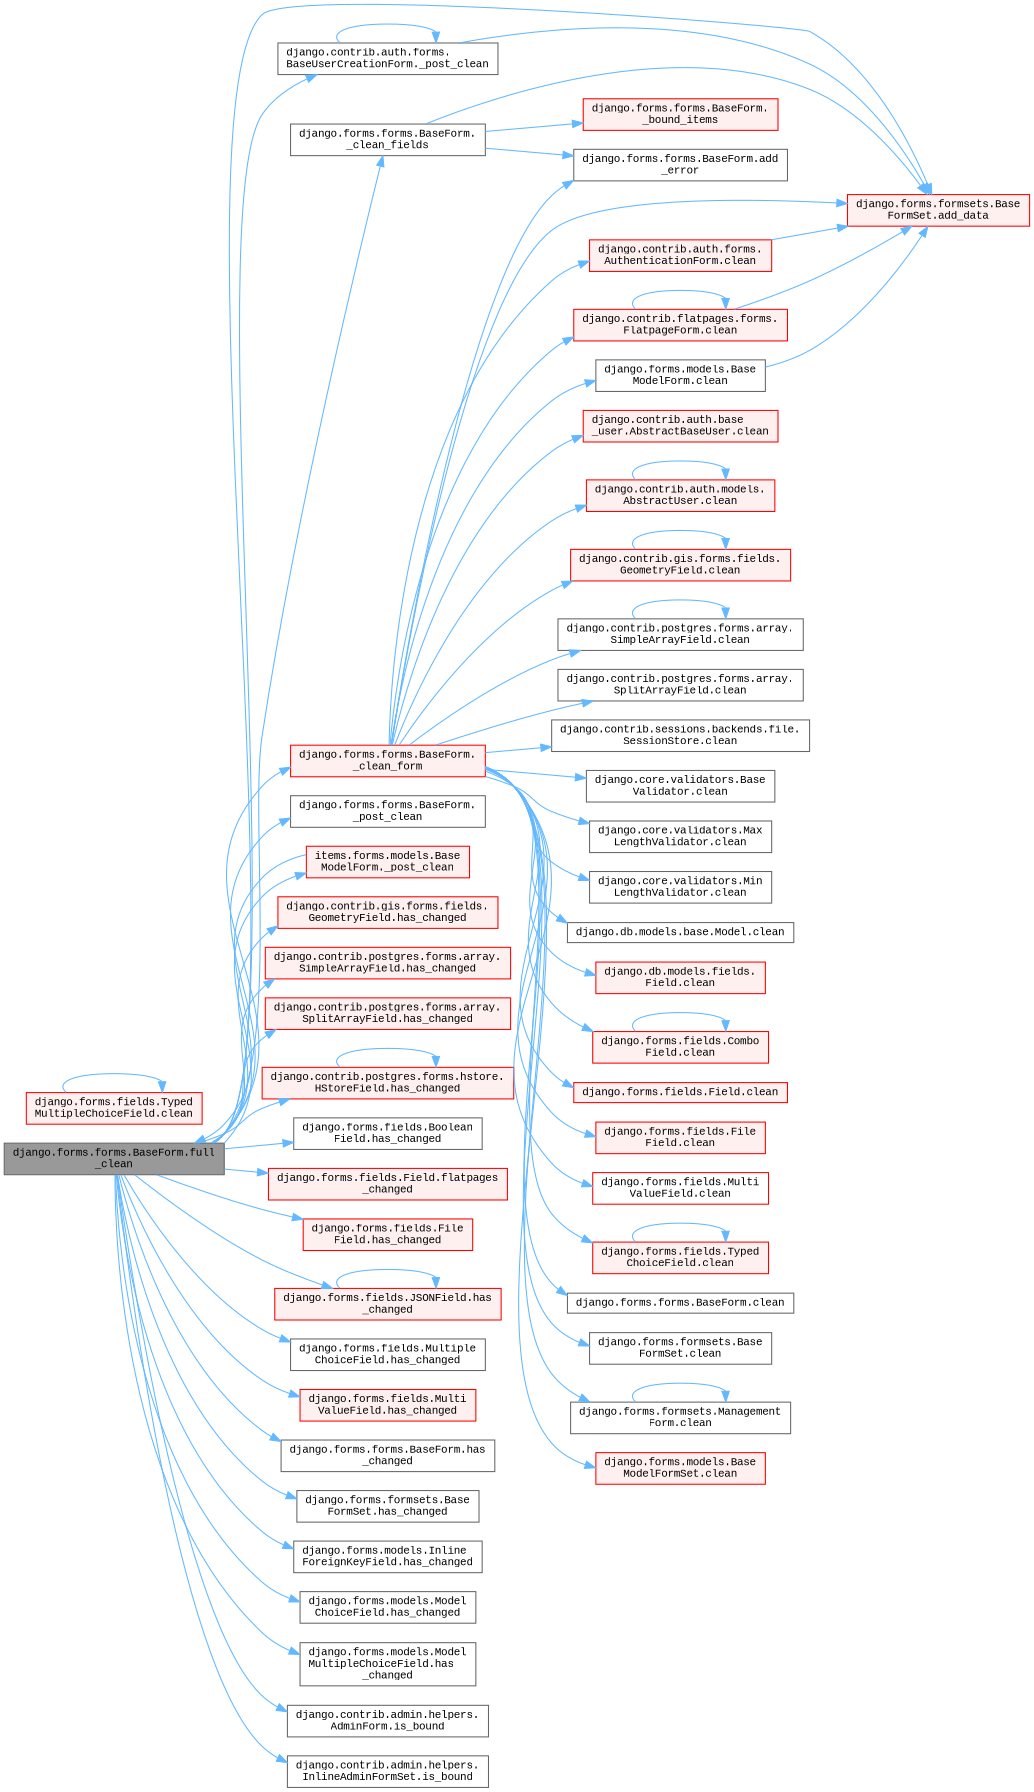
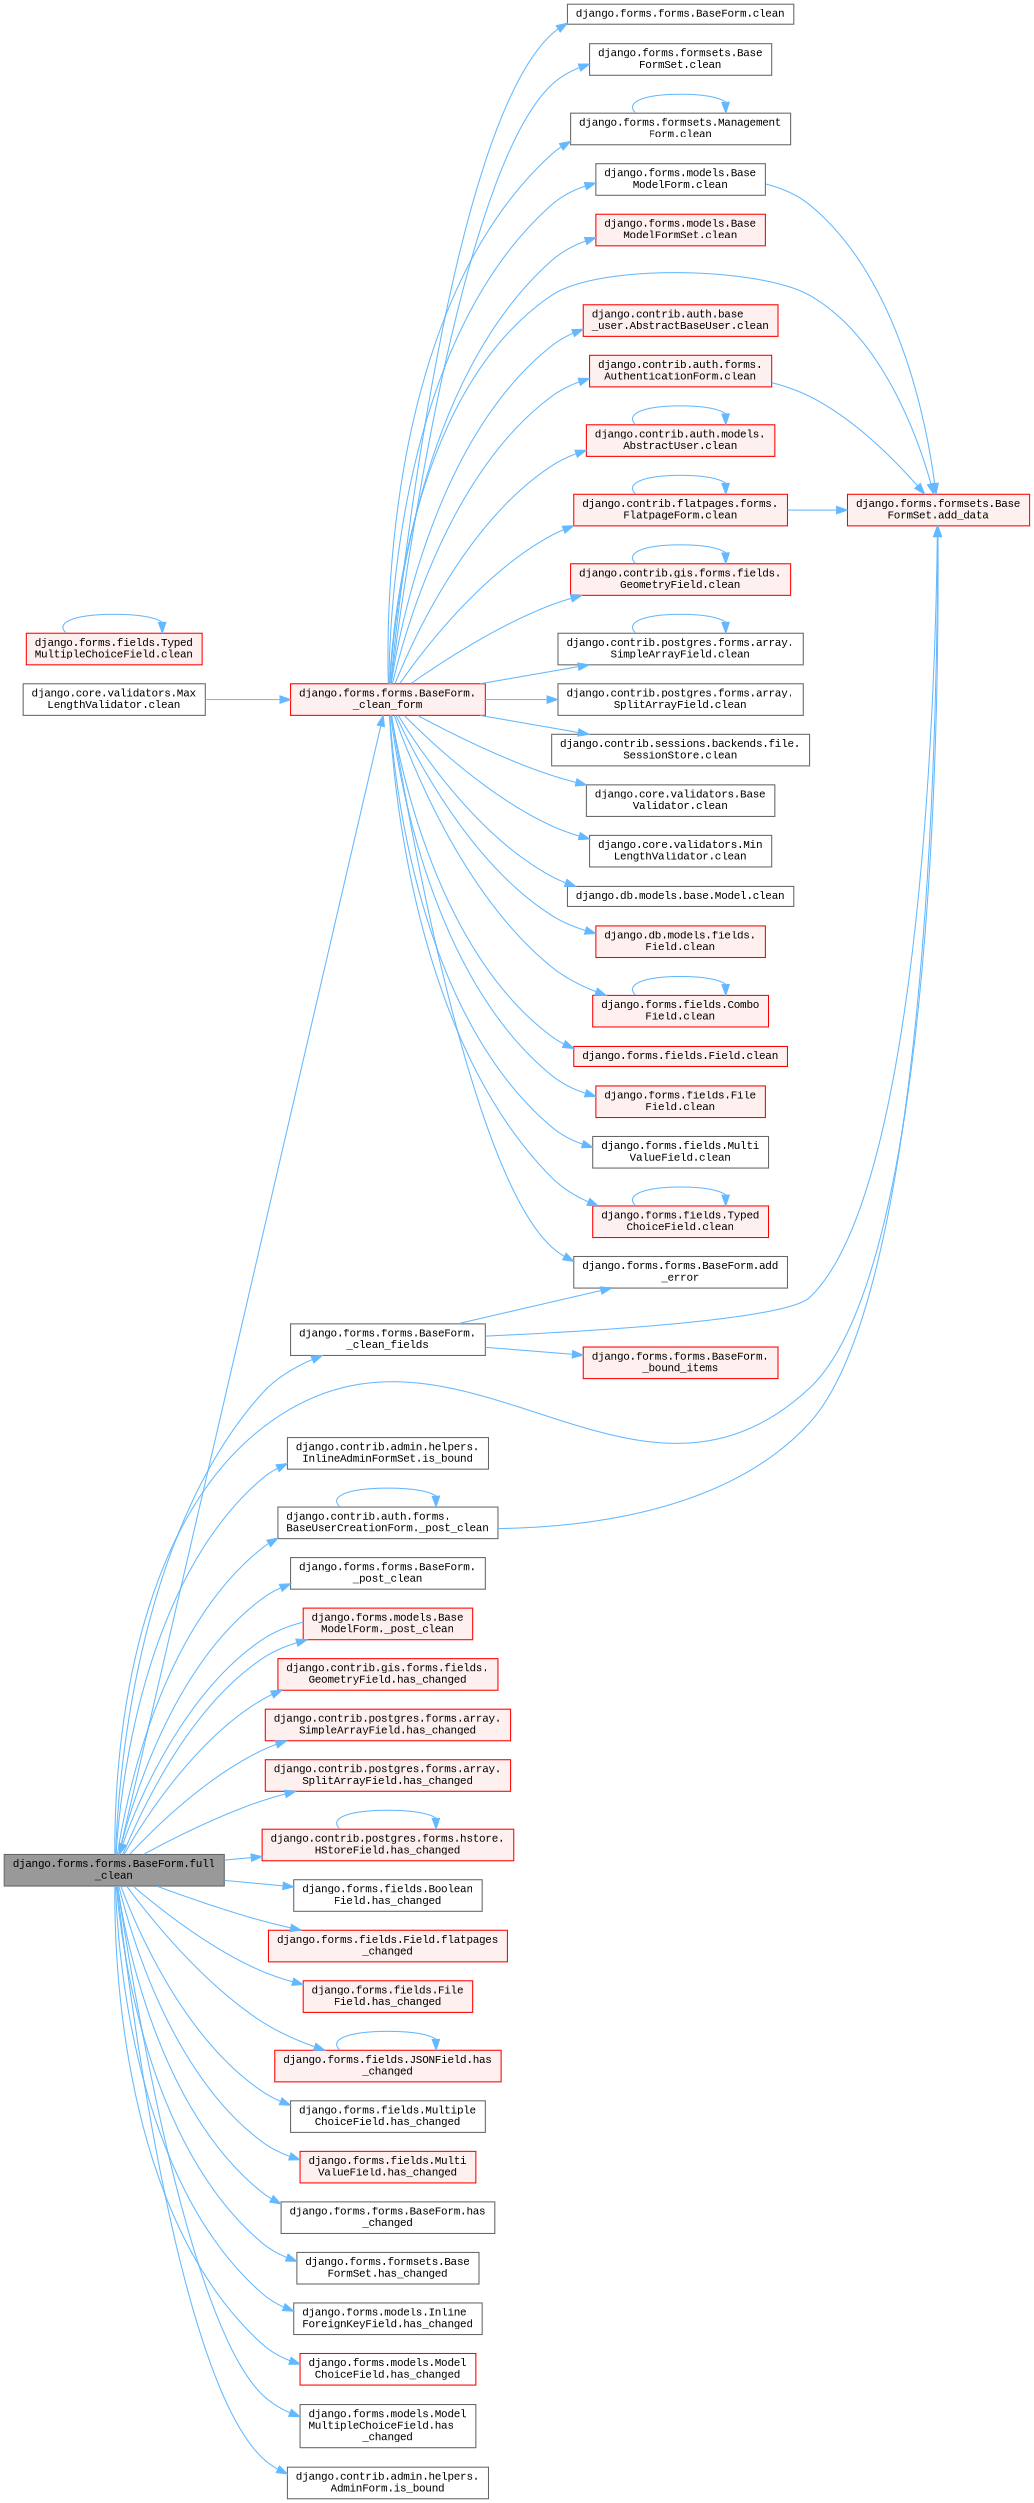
edge "django.forms.forms.BaseForm. _clean_form" -> "django.core.validators.Max LengthValidator.clean": reversed
node "items.forms.models.Base ModelForm._post_clean": label "items.forms.models.Base ModelForm._post_clean" -> "django.forms.models.Base ModelForm._post_clean"
node "django.forms.fields.Multi ValueField.clean": color red -> grey40
node "django.forms.models.Model ChoiceField.has_changed": color grey40 -> red
